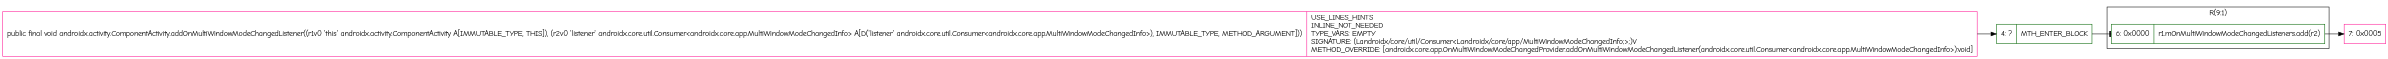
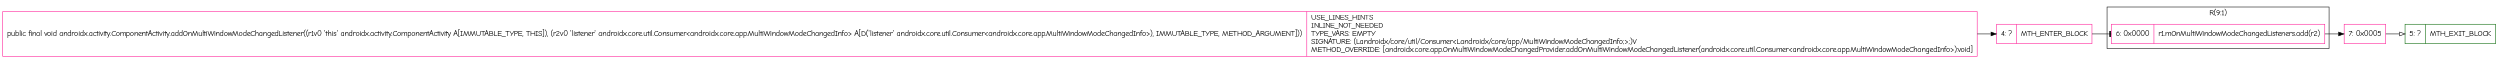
node "4: ?": color darkgreen -> deeppink
node "6: 0x0000": color darkgreen -> deeppink
node "5: ?": added
